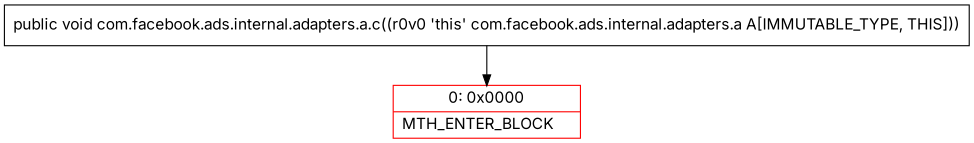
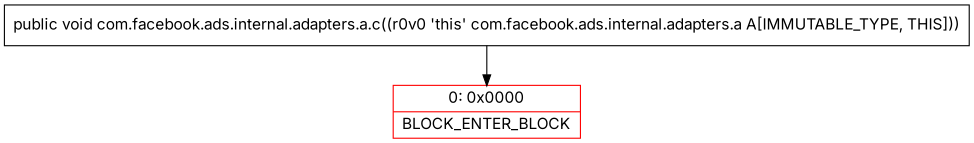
node "0: 0x0000": text "MTH_ENTER_BLOCK" -> "BLOCK_ENTER_BLOCK"
